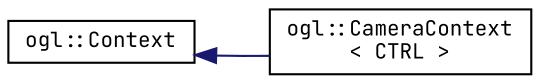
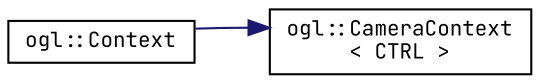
edge "ogl::CameraContext < CTRL >" -> "ogl::Context": reversed
